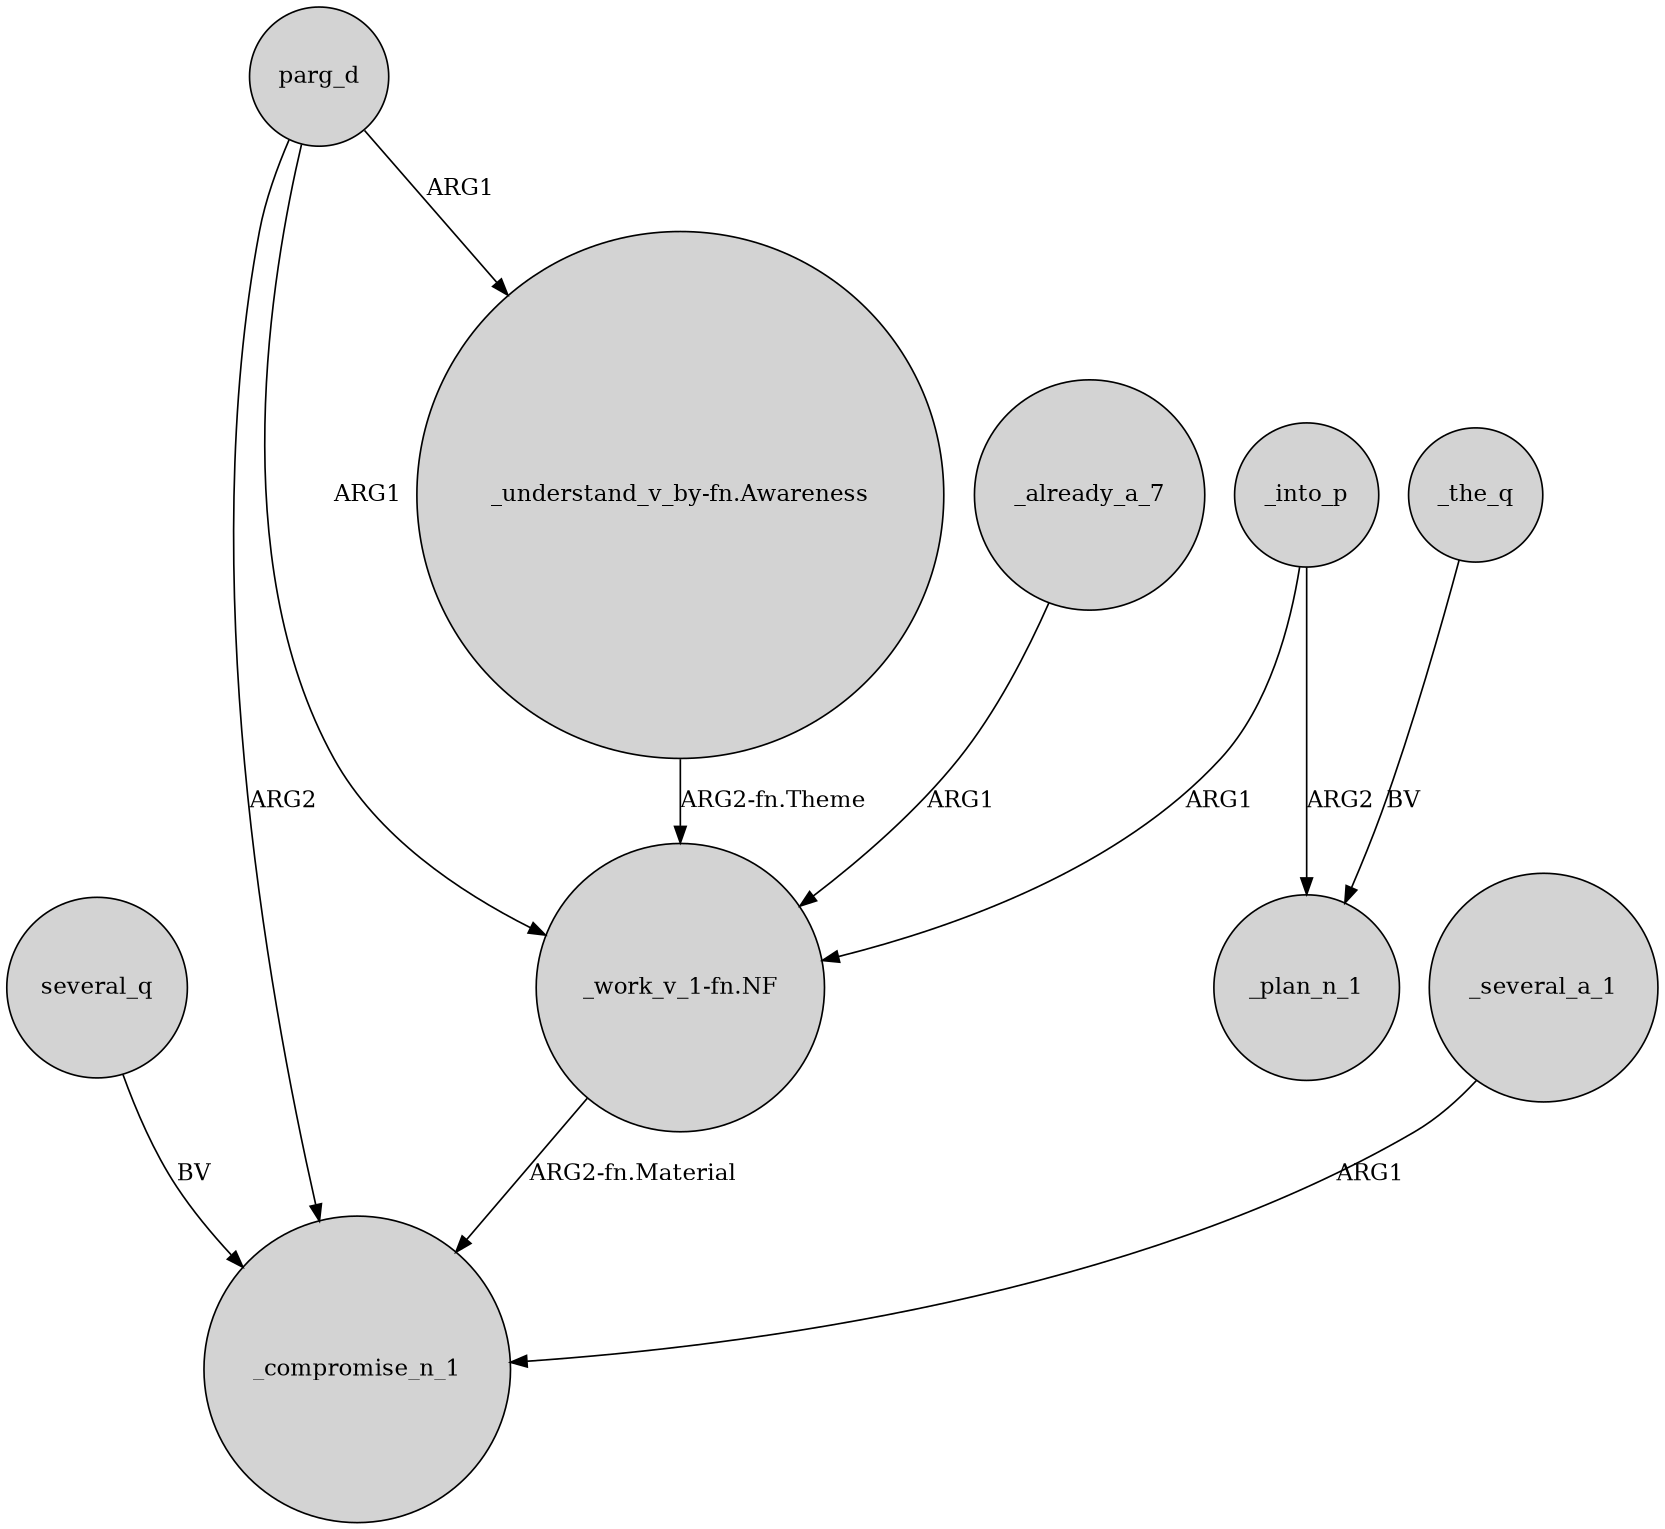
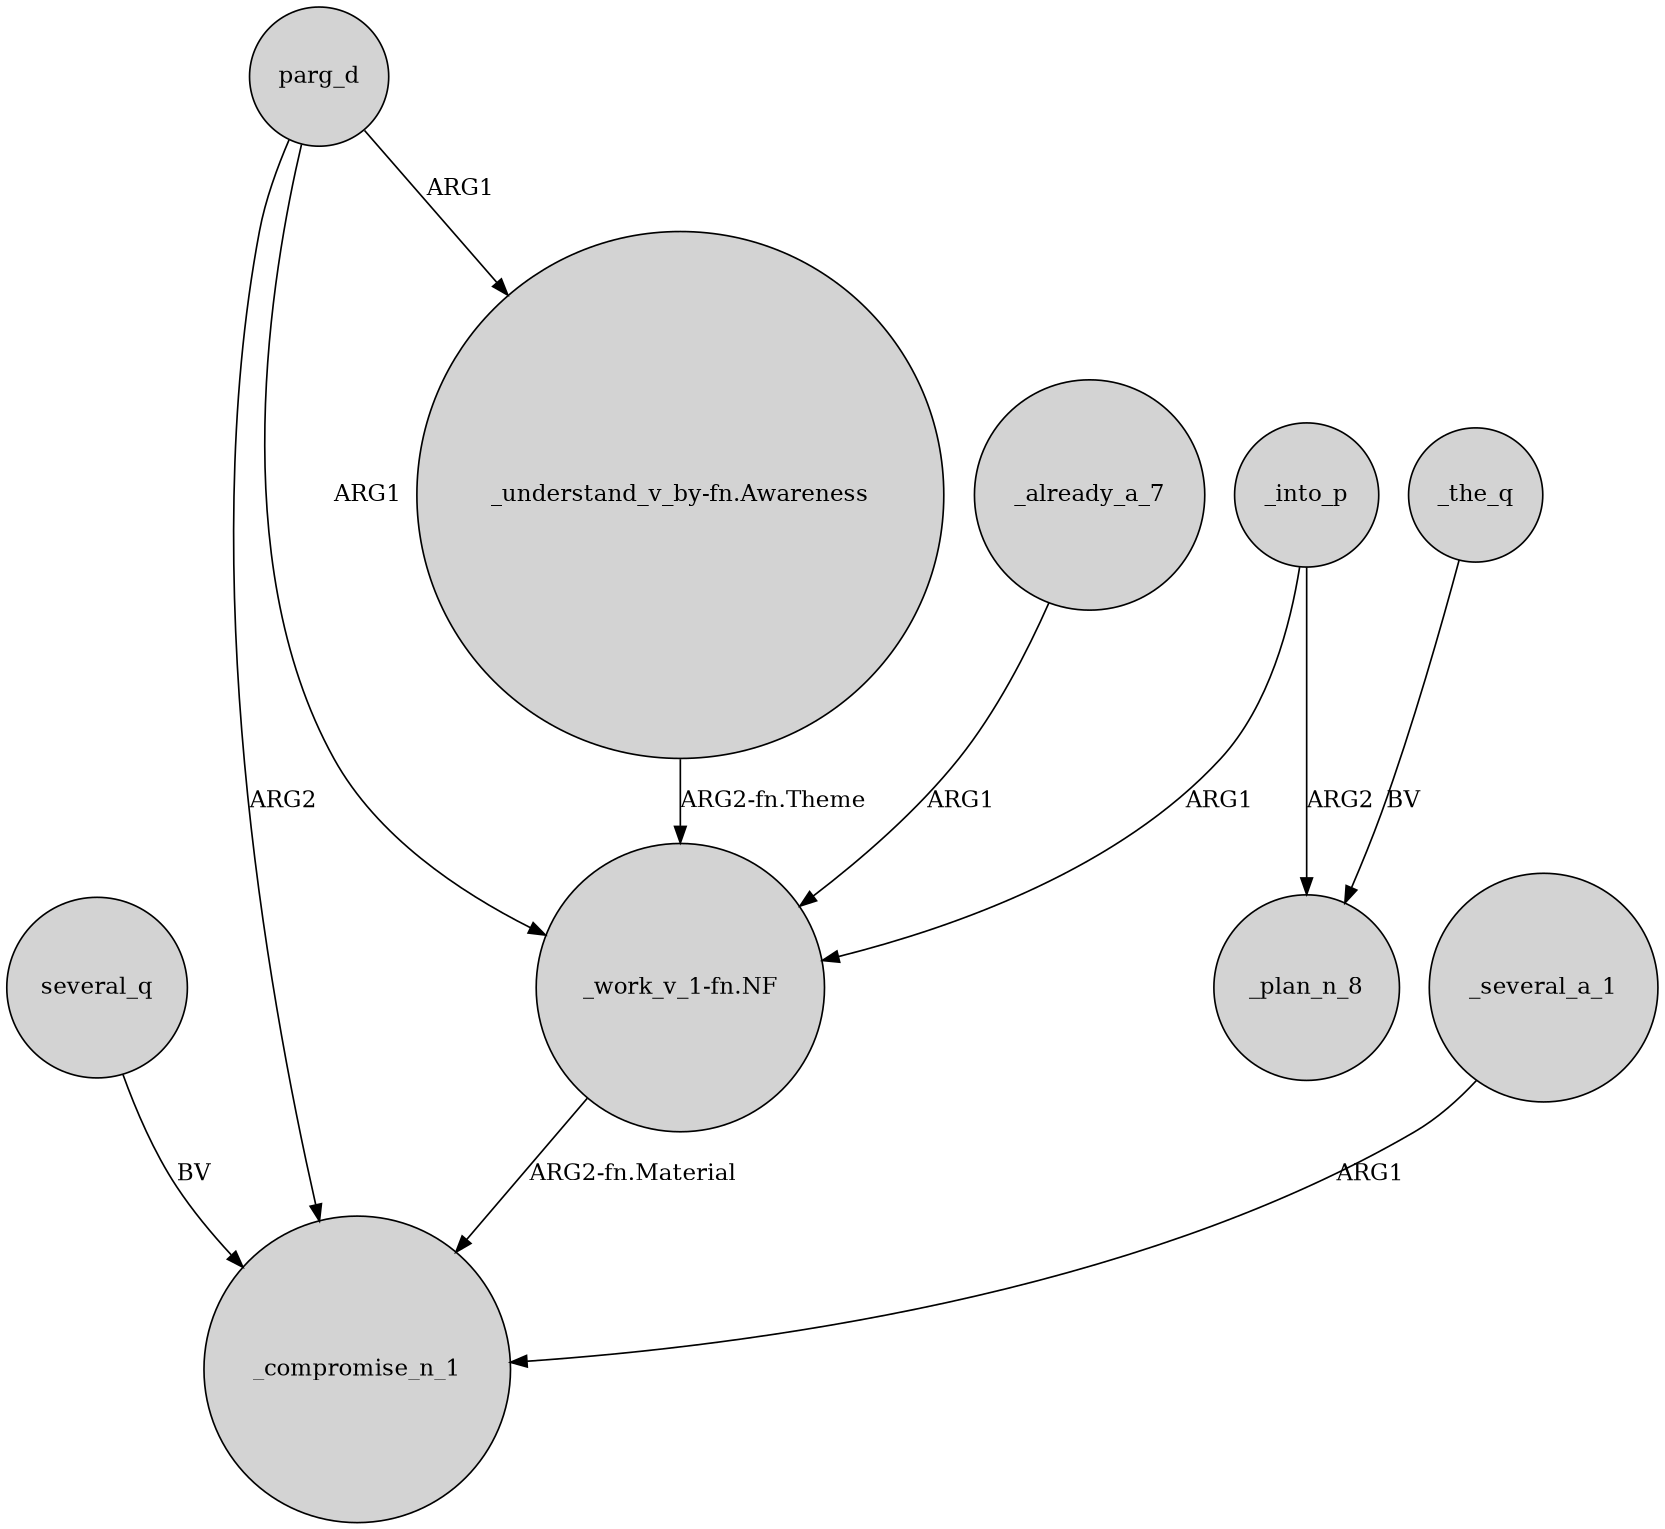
node "_plan_n_1": label "_plan_n_1" -> "_plan_n_8"
